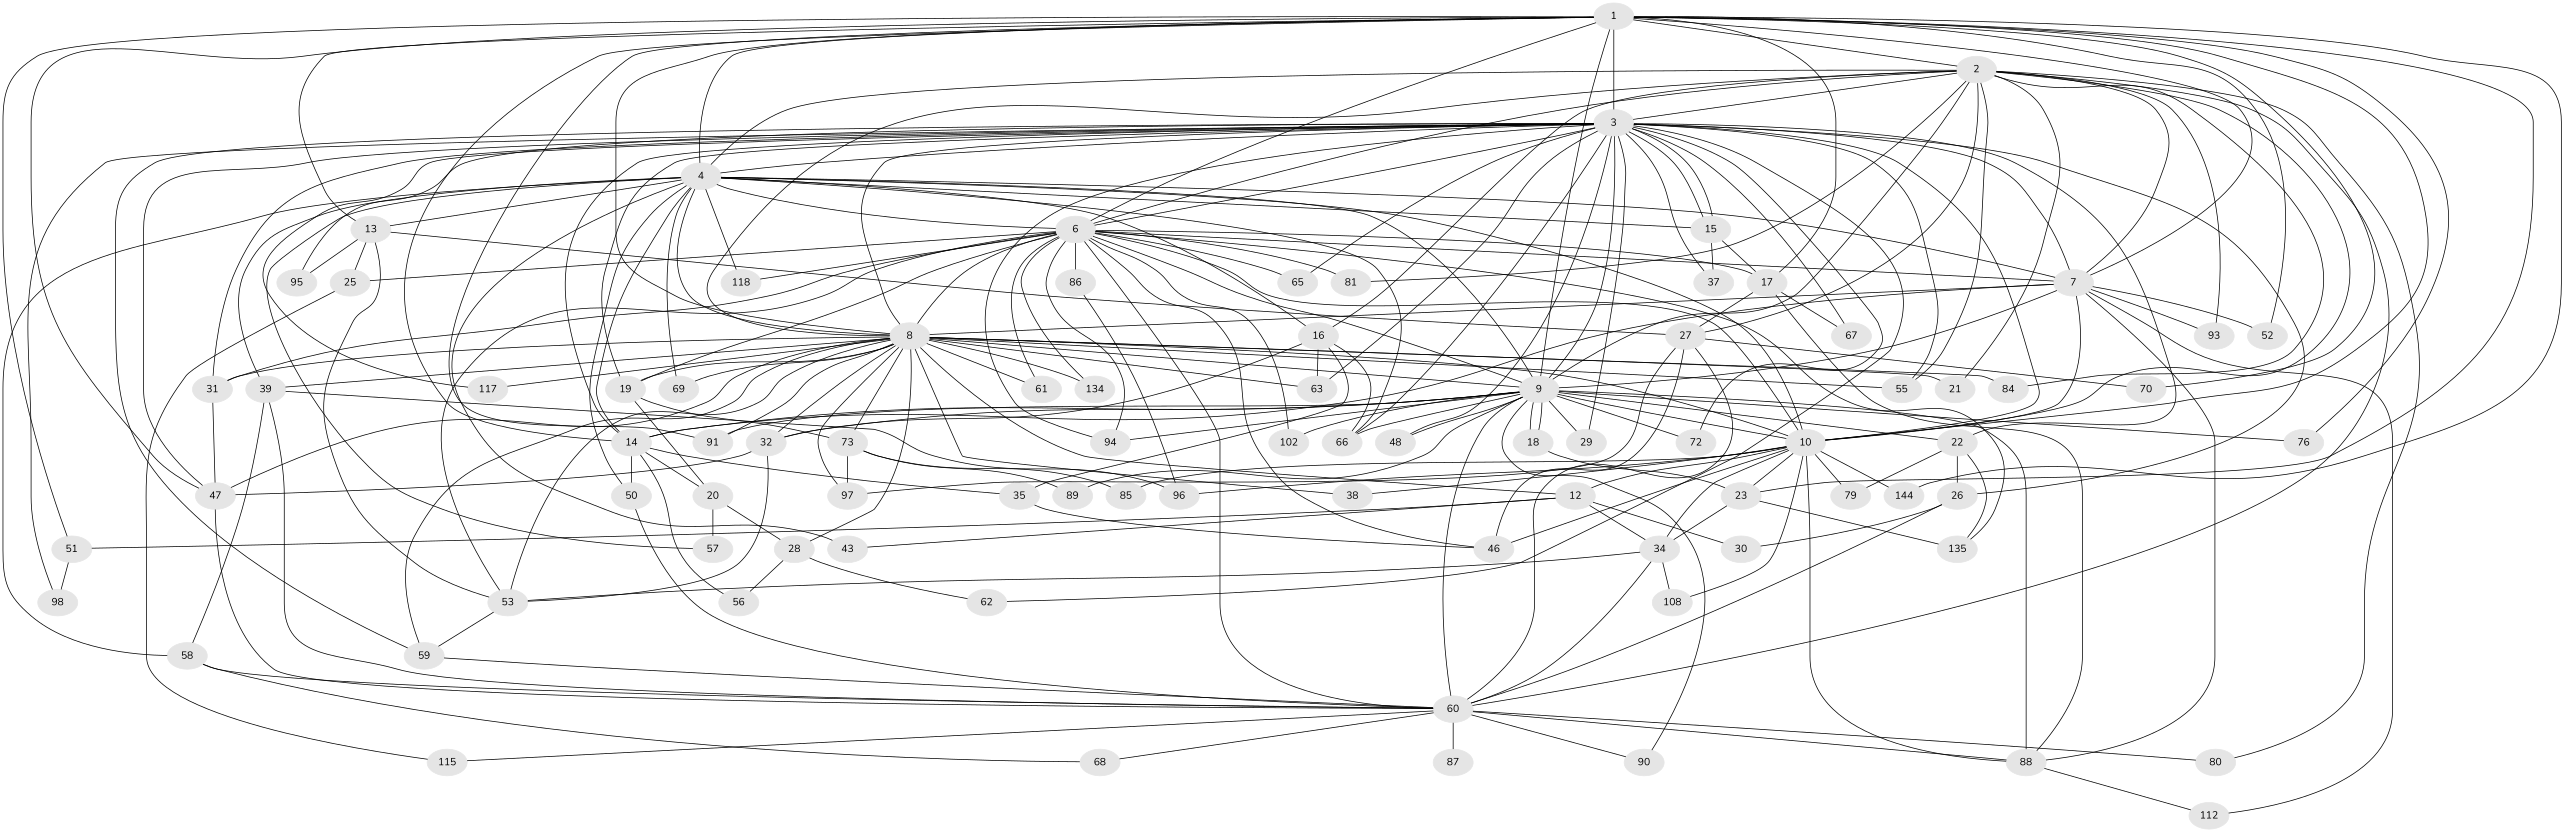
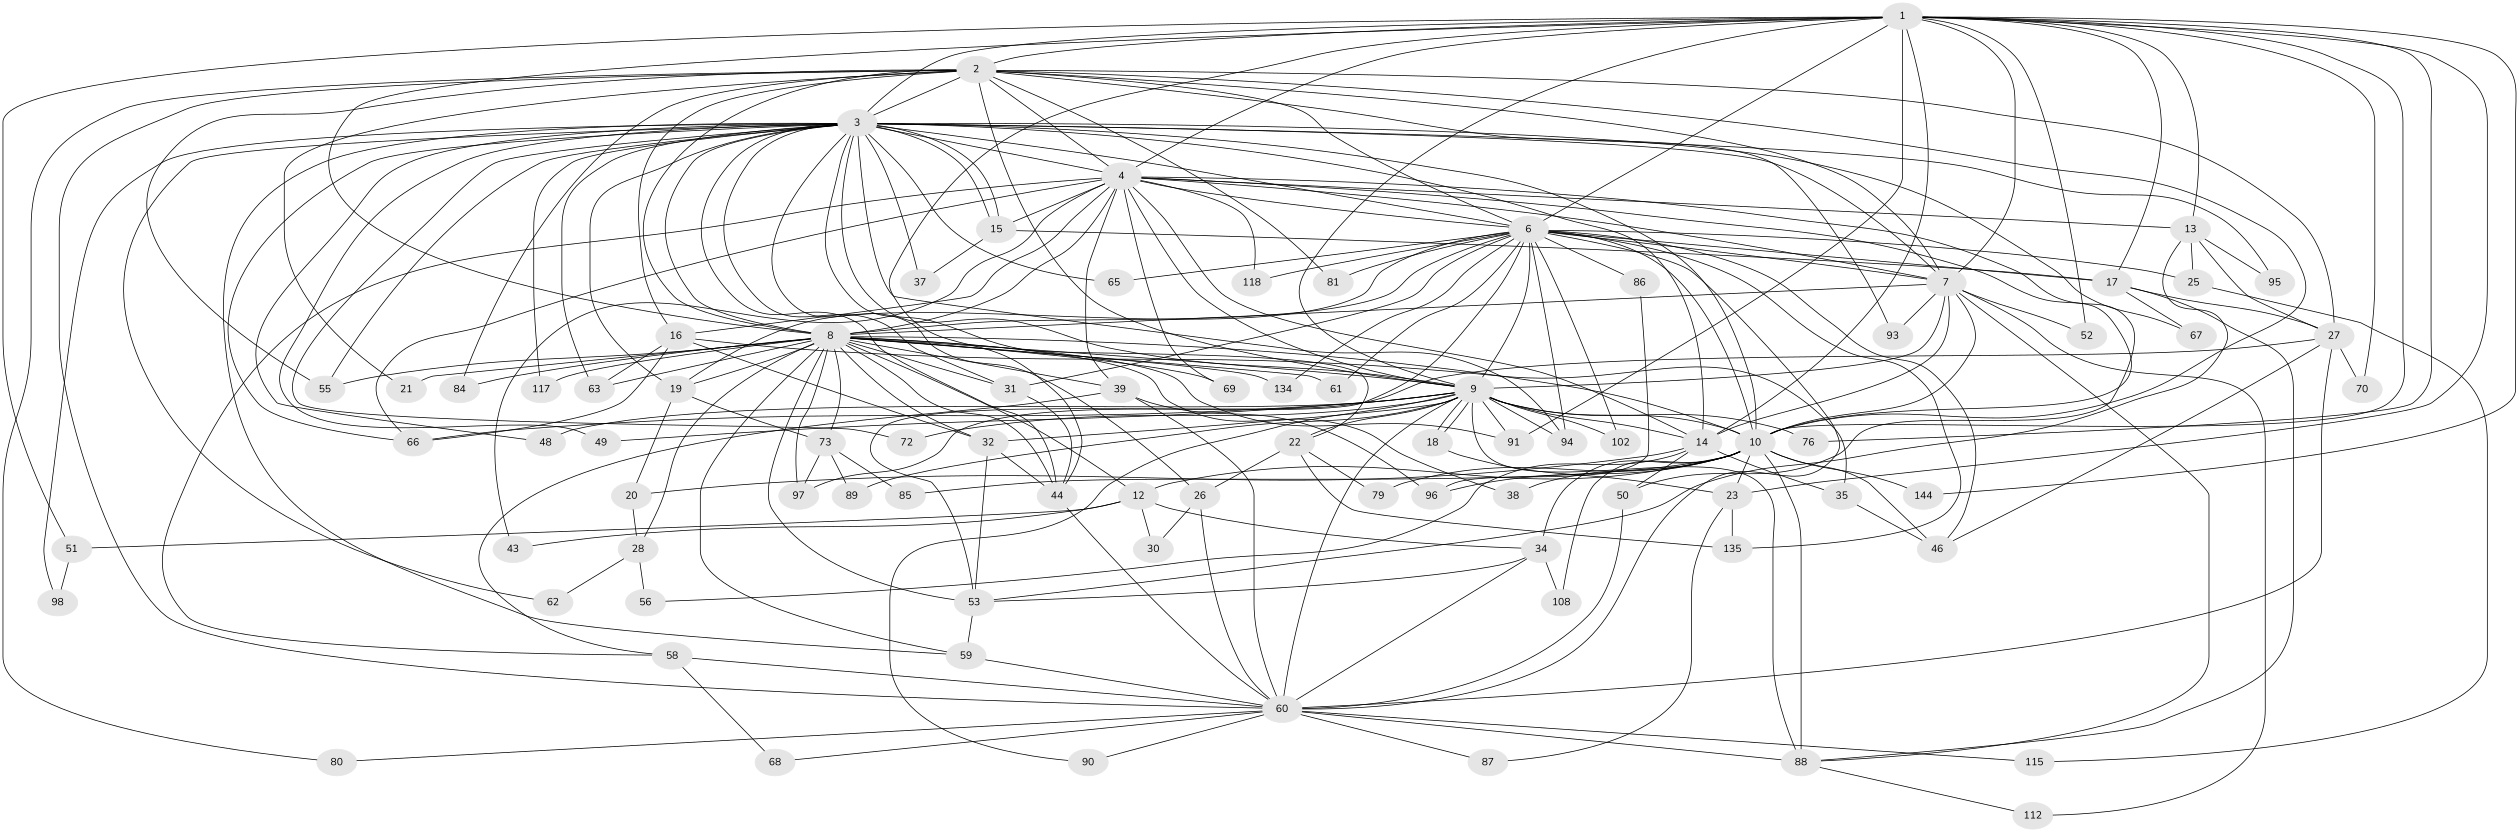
node "29": label "29" -> "49"
node "47": label "47" -> "44"
edge "23" -- "34": now "23" -- "87"
node "57": removed
